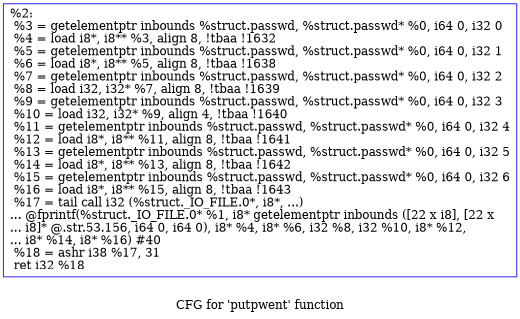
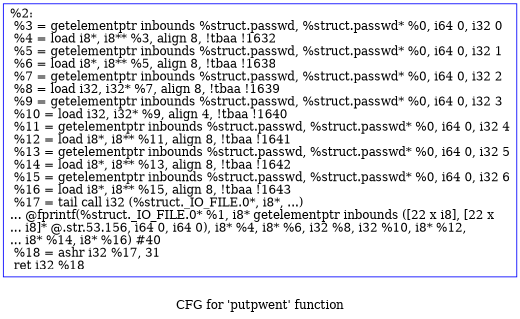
node "%2:": text "%18 = ashr i38 %17, 31" -> "%18 = ashr i32 %17, 31"
